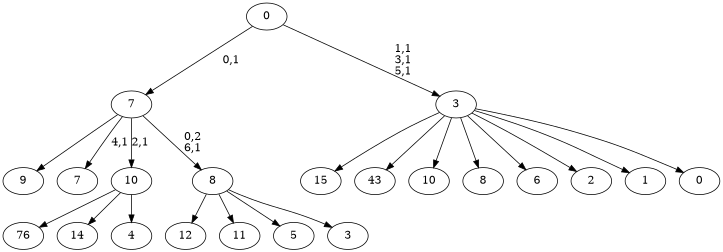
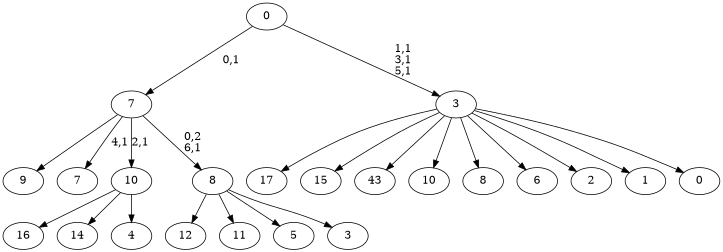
node "17": added
node "76": label "76" -> "16"
